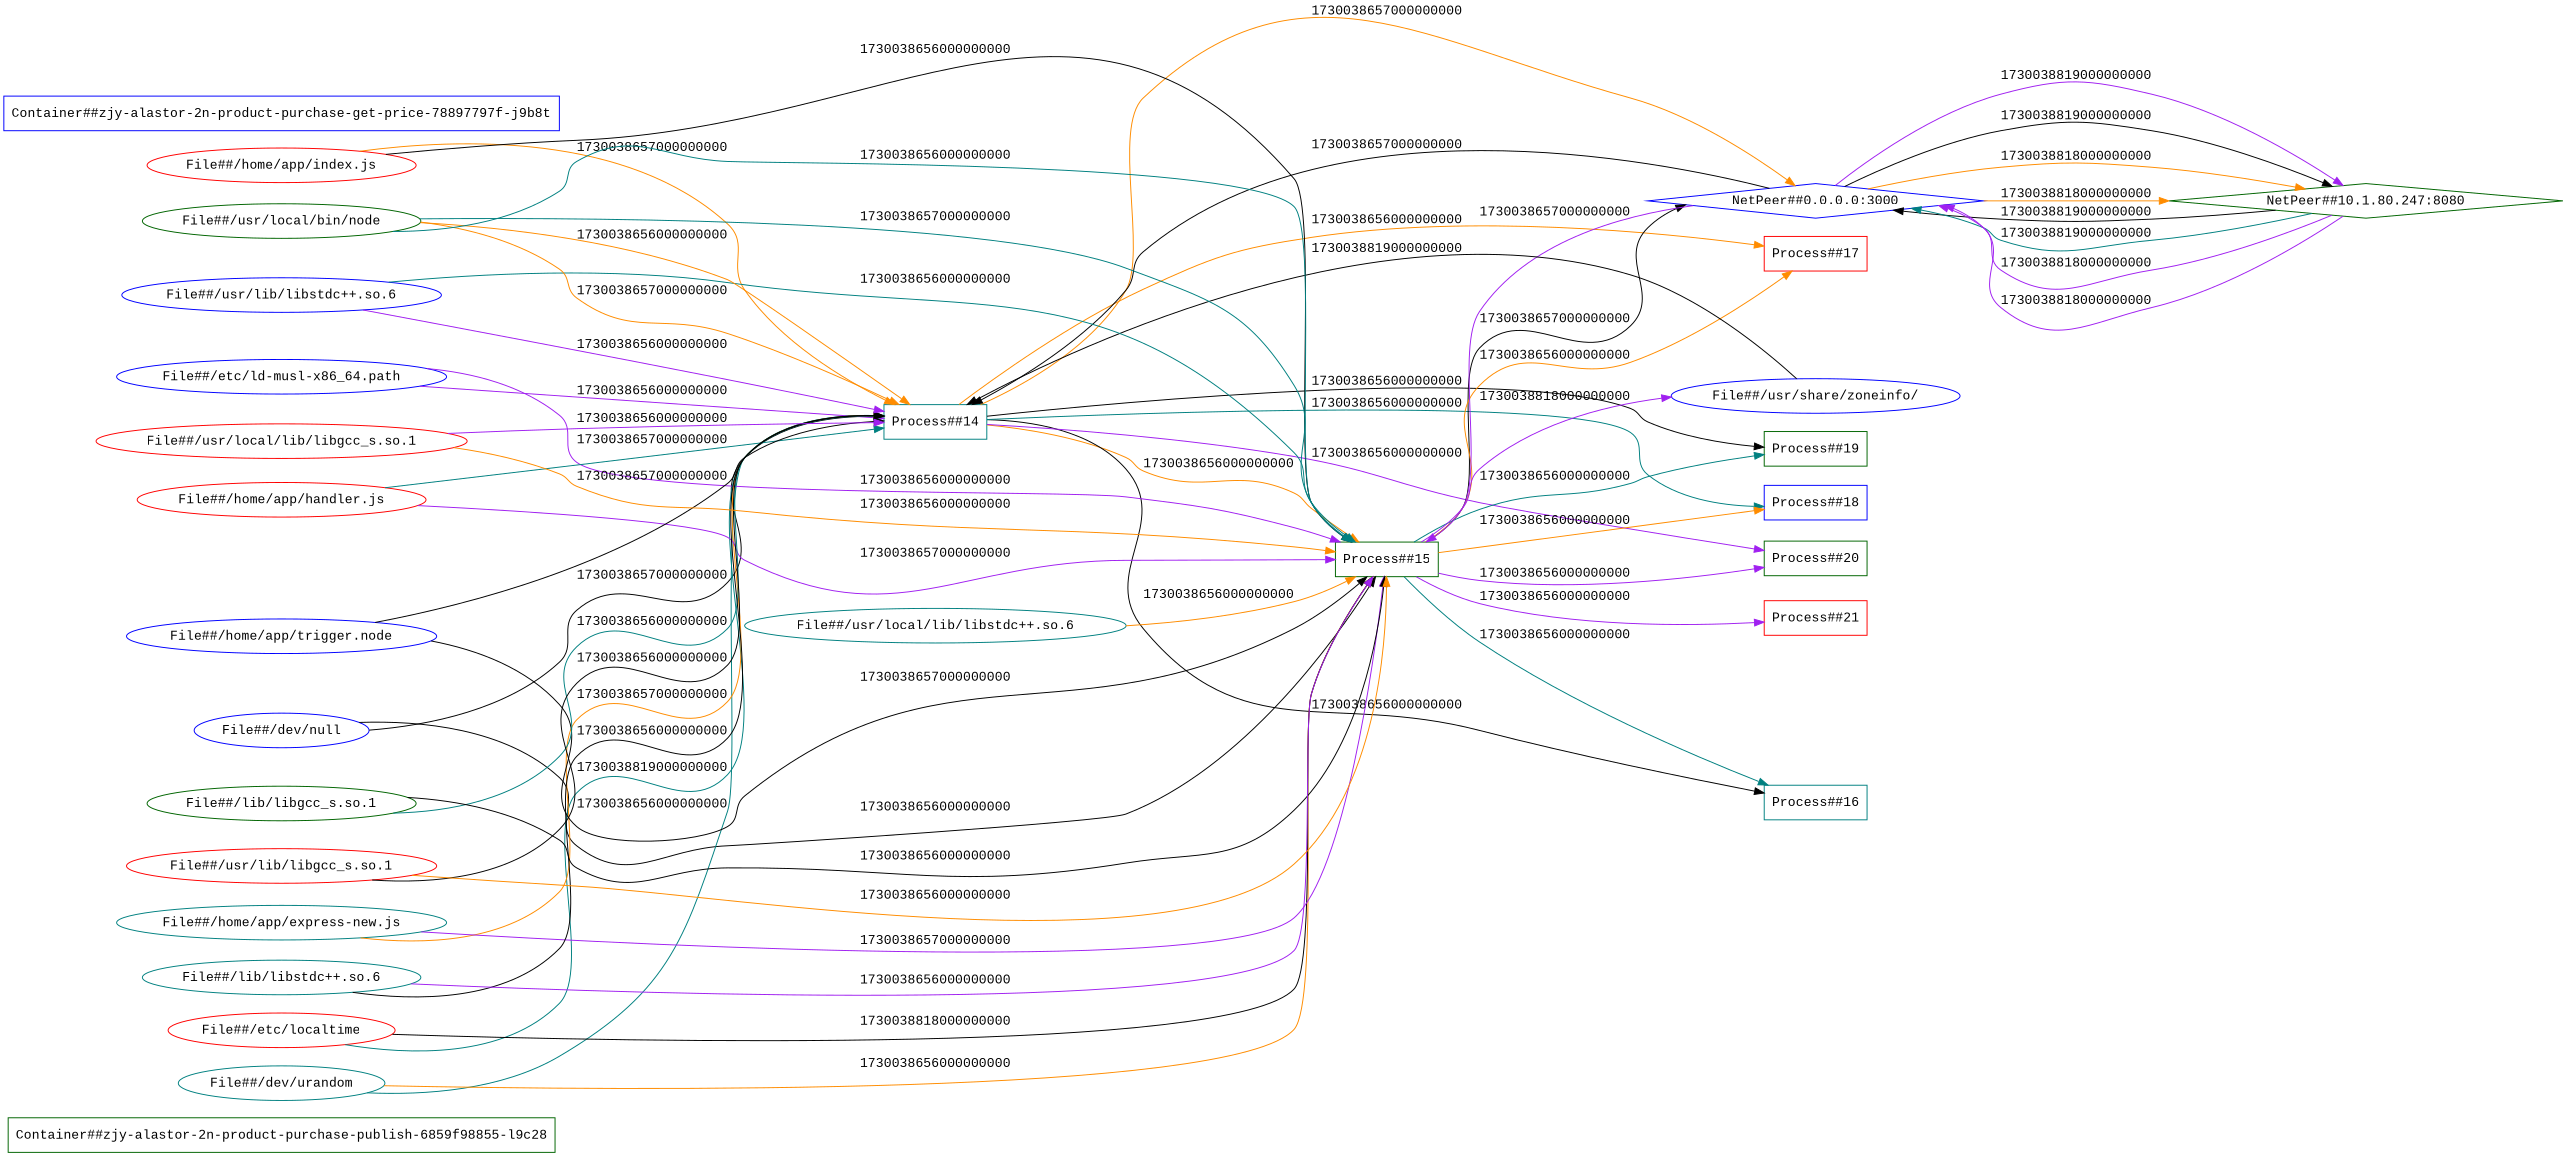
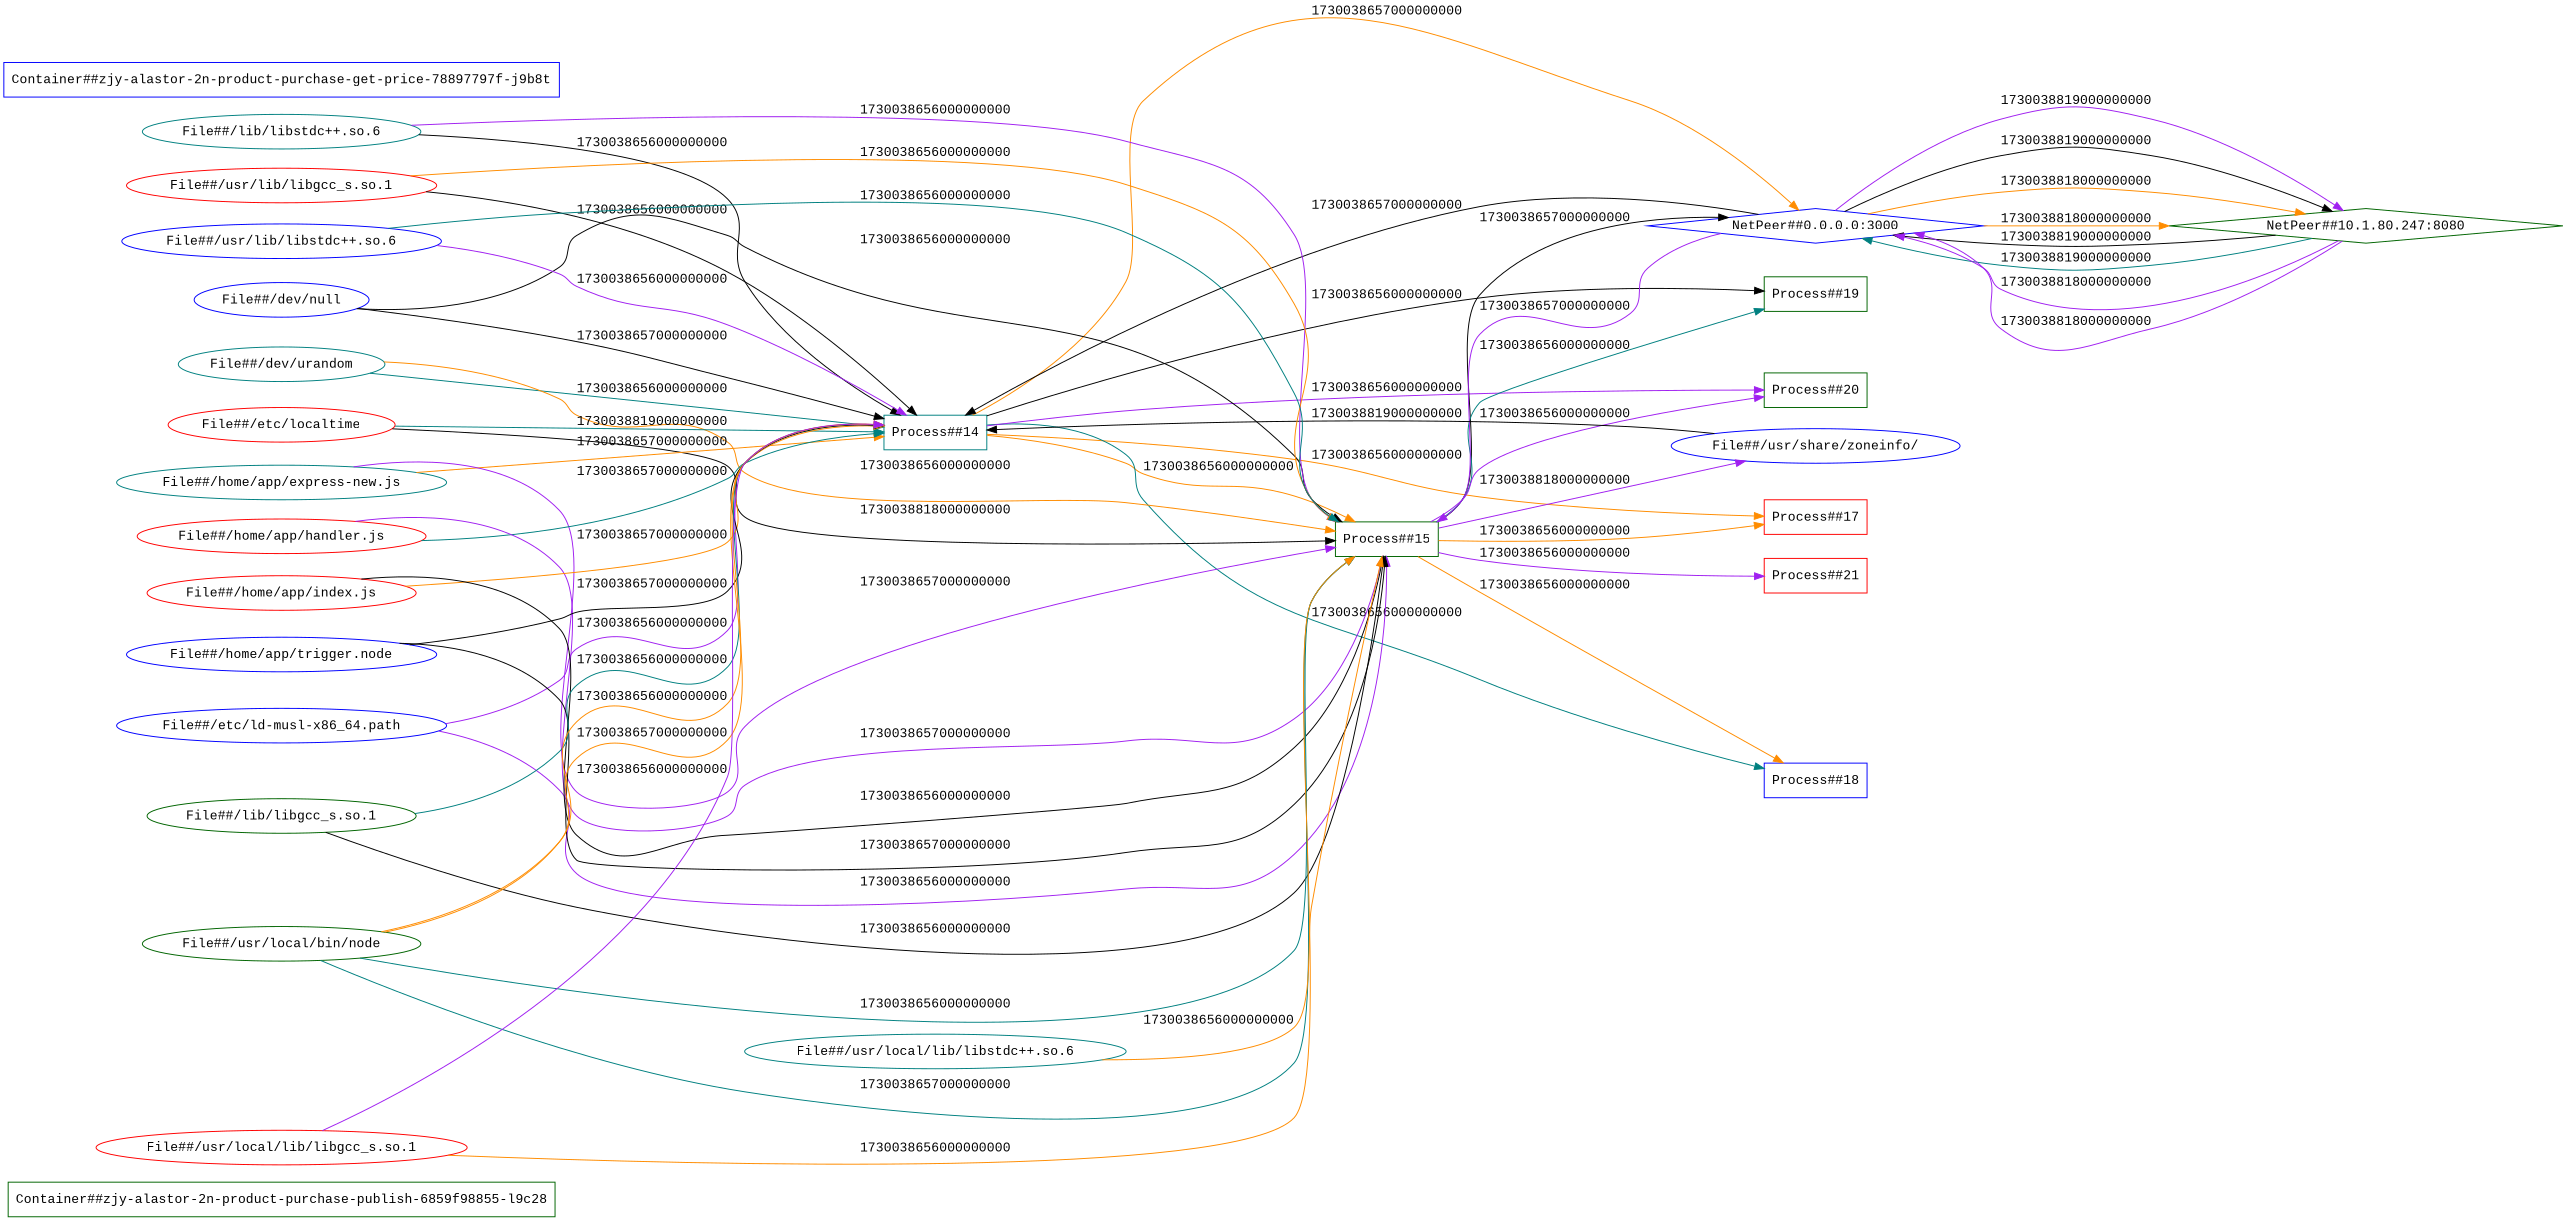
node "Process##16": removed
